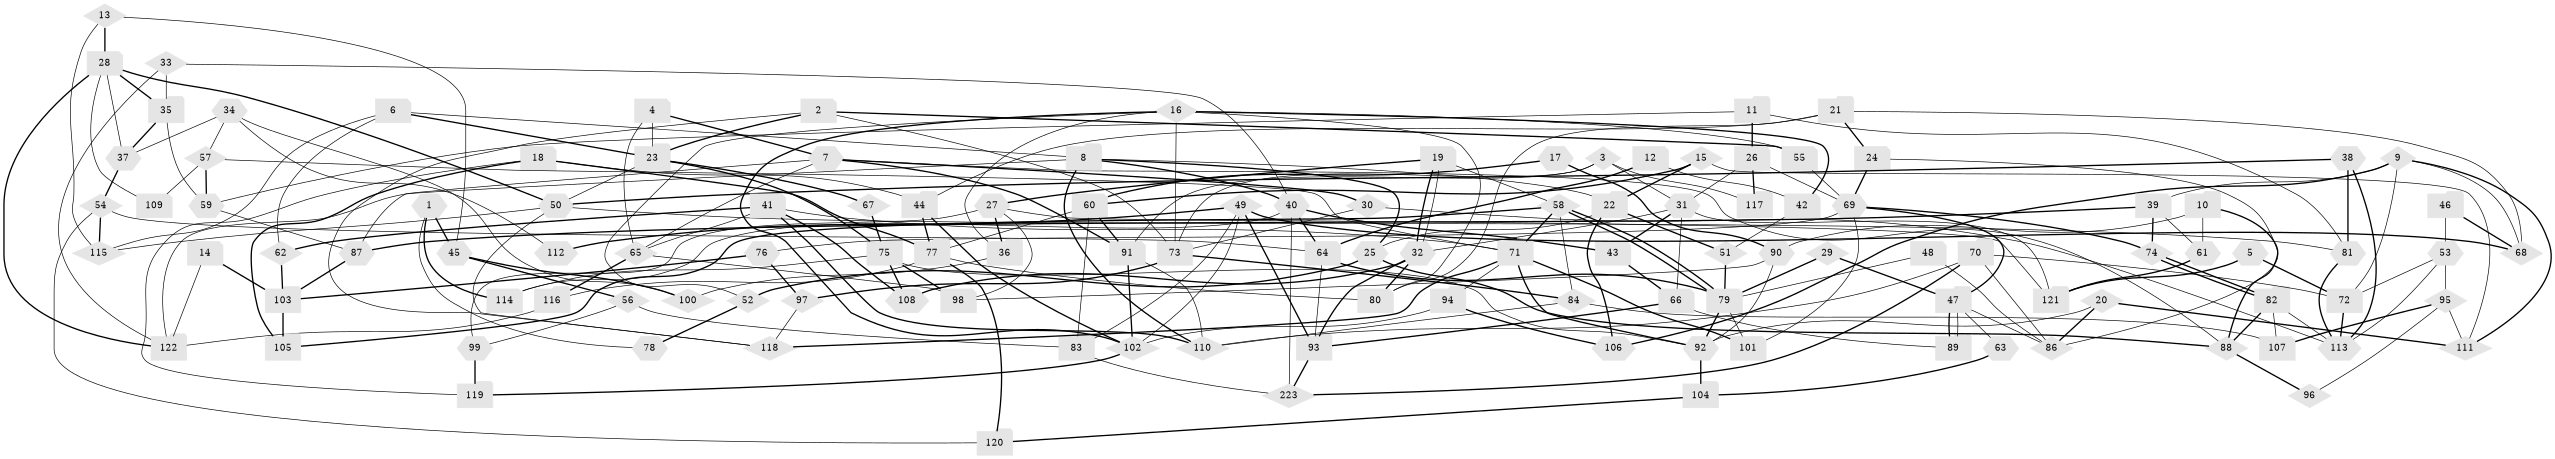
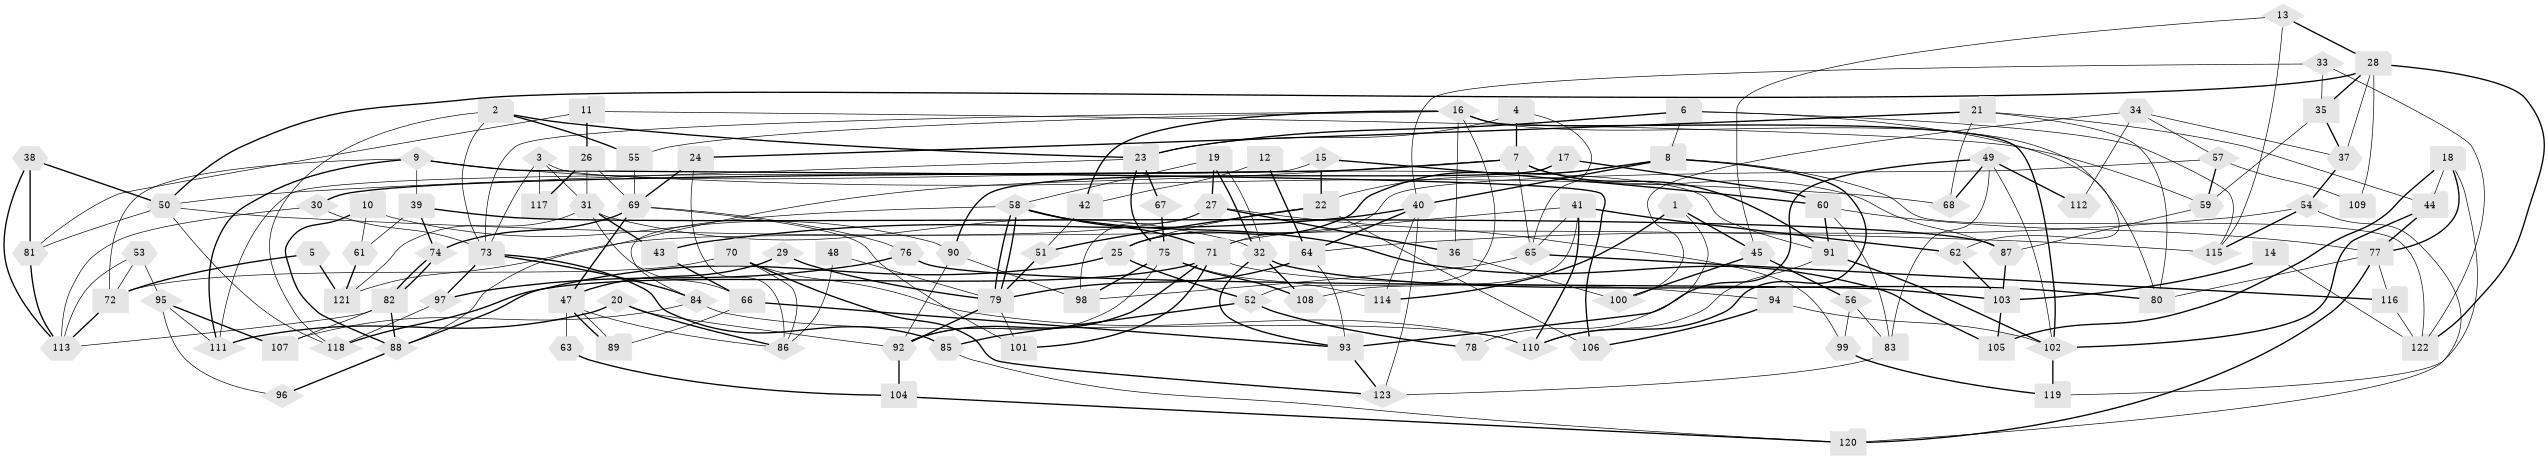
node "46": removed
edge "41" -- "108": style bold -> solid
edge "22" -- "106": style bold -> solid
node "85": added
node "223": label "223" -> "123"
